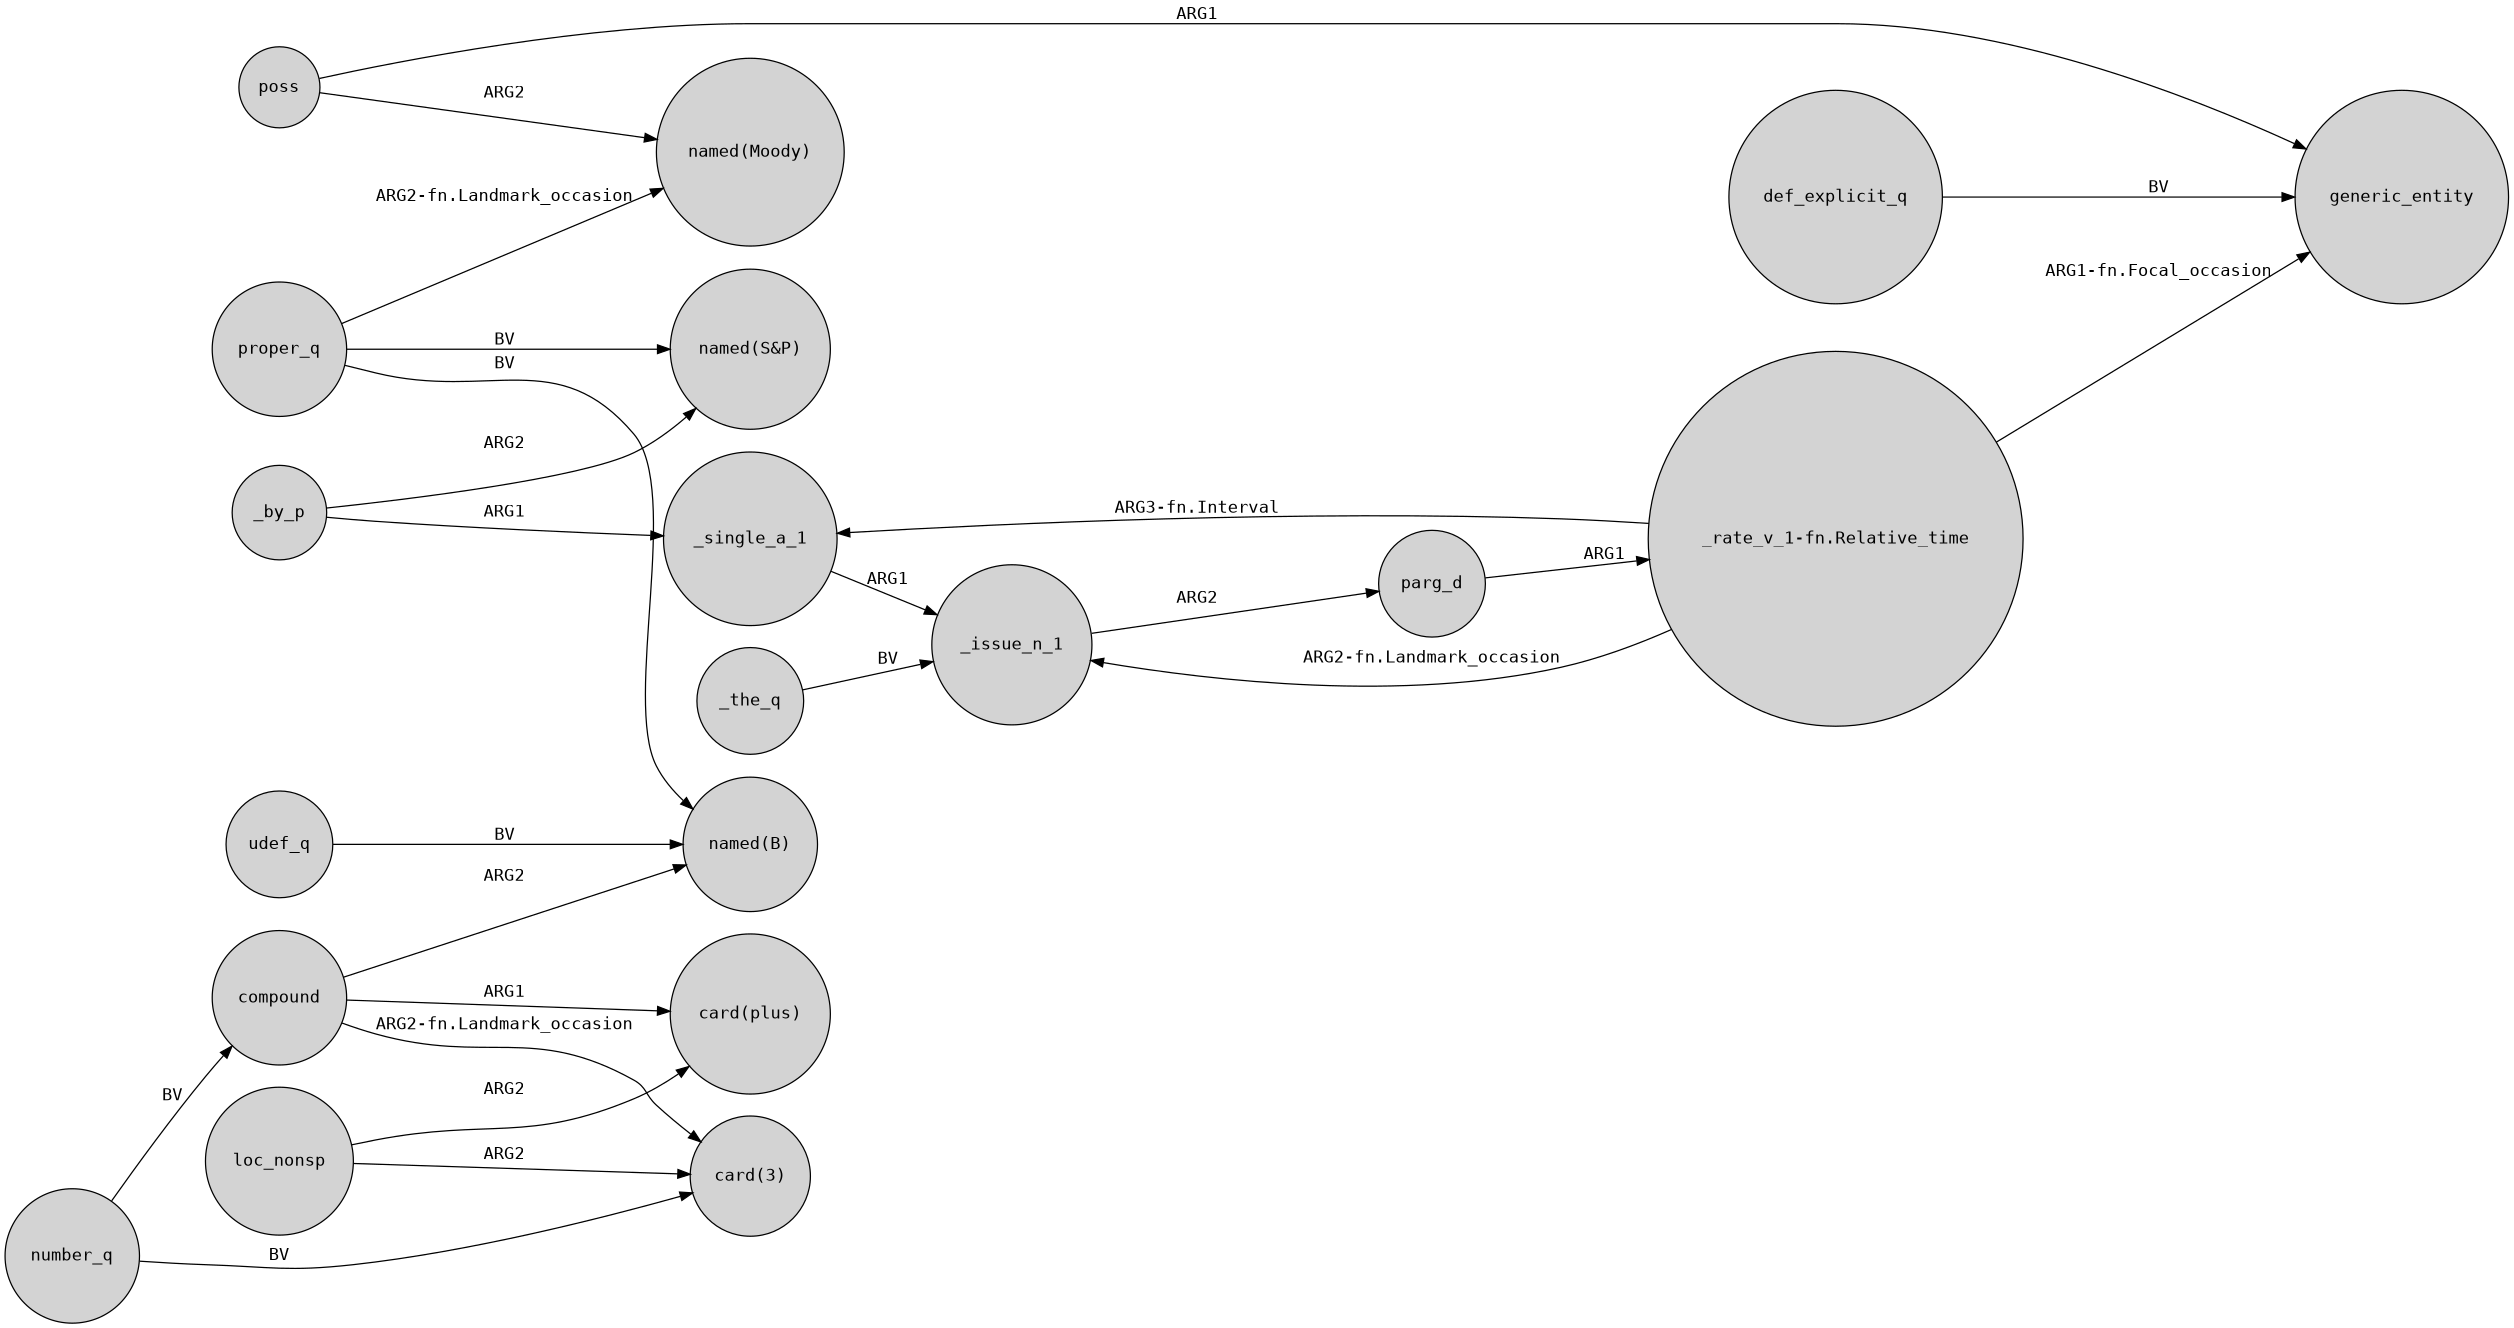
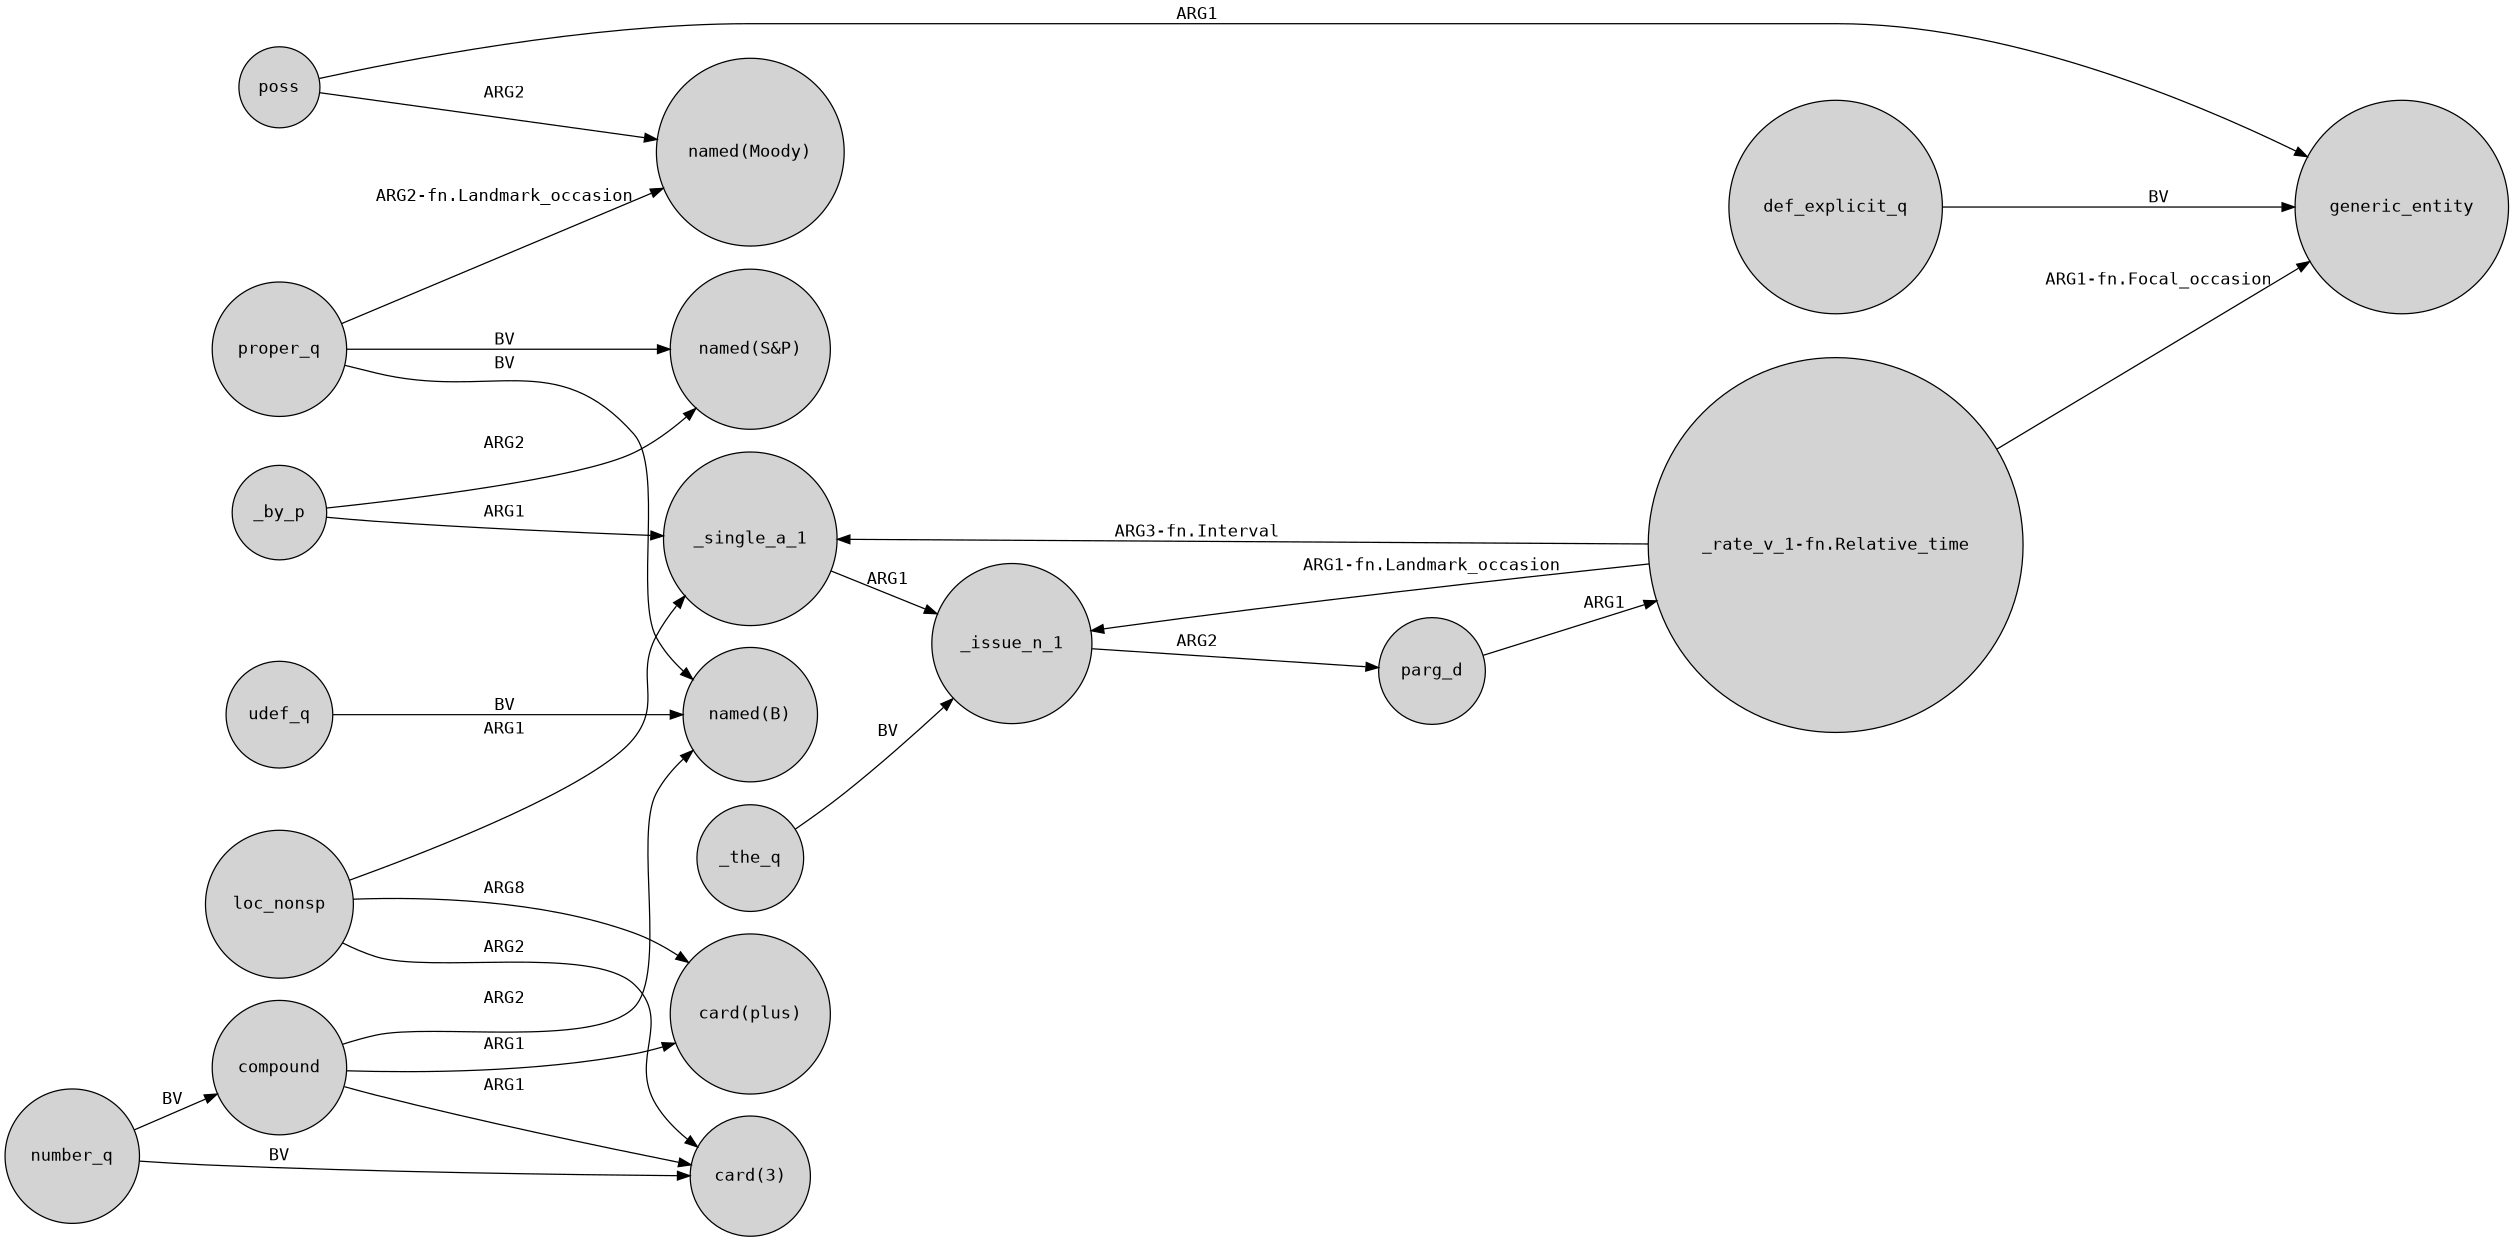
edge "_rate_v_1-fn.Relative_time" -> "_issue_n_1": label "ARG2-fn.Landmark_occasion" -> "ARG1-fn.Landmark_occasion"
edge "loc_nonsp" -> "_single_a_1": added, label "ARG1"
edge "compound" -> "card(3)": label "ARG2-fn.Landmark_occasion" -> "ARG1"
edge "loc_nonsp" -> "card(plus)": label "ARG2" -> "ARG8"
